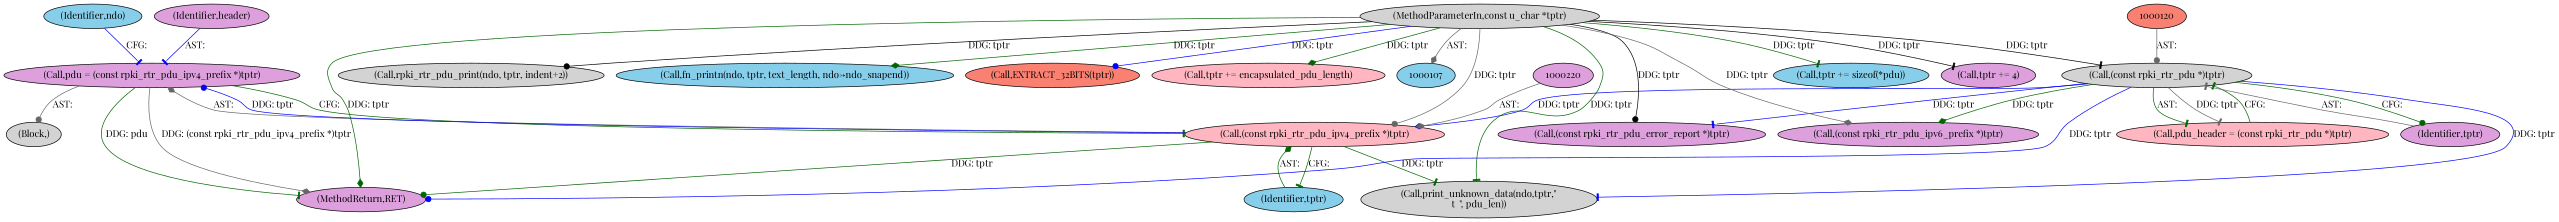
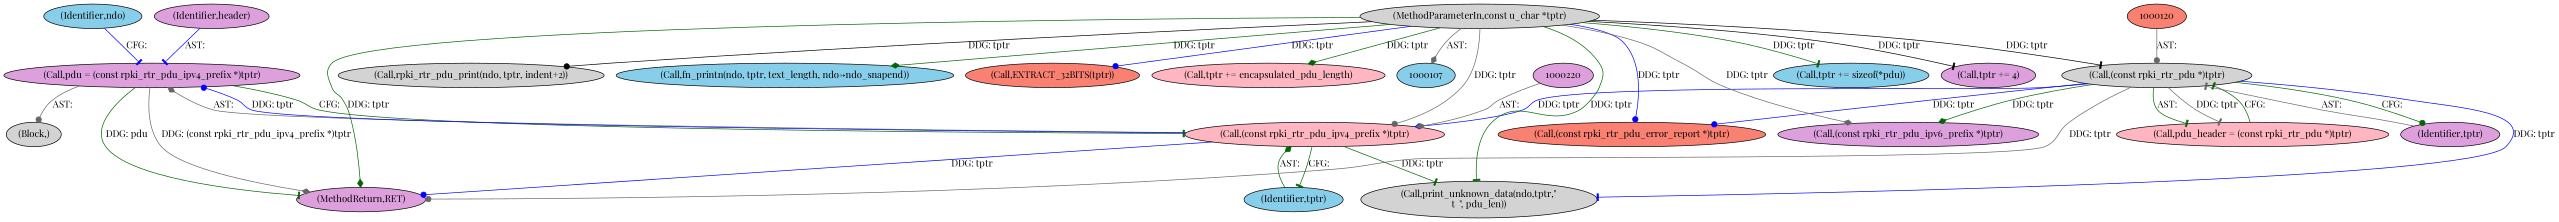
edge "(MethodParameterIn,const u_char *tptr)" -> "(Call,(const rpki_rtr_pdu_error_report *)tptr)": color black -> blue
edge "(Call,(const rpki_rtr_pdu *)tptr)" -> "(Call,(const rpki_rtr_pdu_error_report *)tptr)": arrowhead tee -> dot
node "(Call,(const rpki_rtr_pdu_error_report *)tptr)": fillcolor plum -> salmon
edge "(Call,(const rpki_rtr_pdu_ipv4_prefix *)tptr)" -> "(MethodReturn,RET)": color darkgreen -> blue
edge "(Call,(const rpki_rtr_pdu *)tptr)" -> "(MethodReturn,RET)": color blue -> gray40
